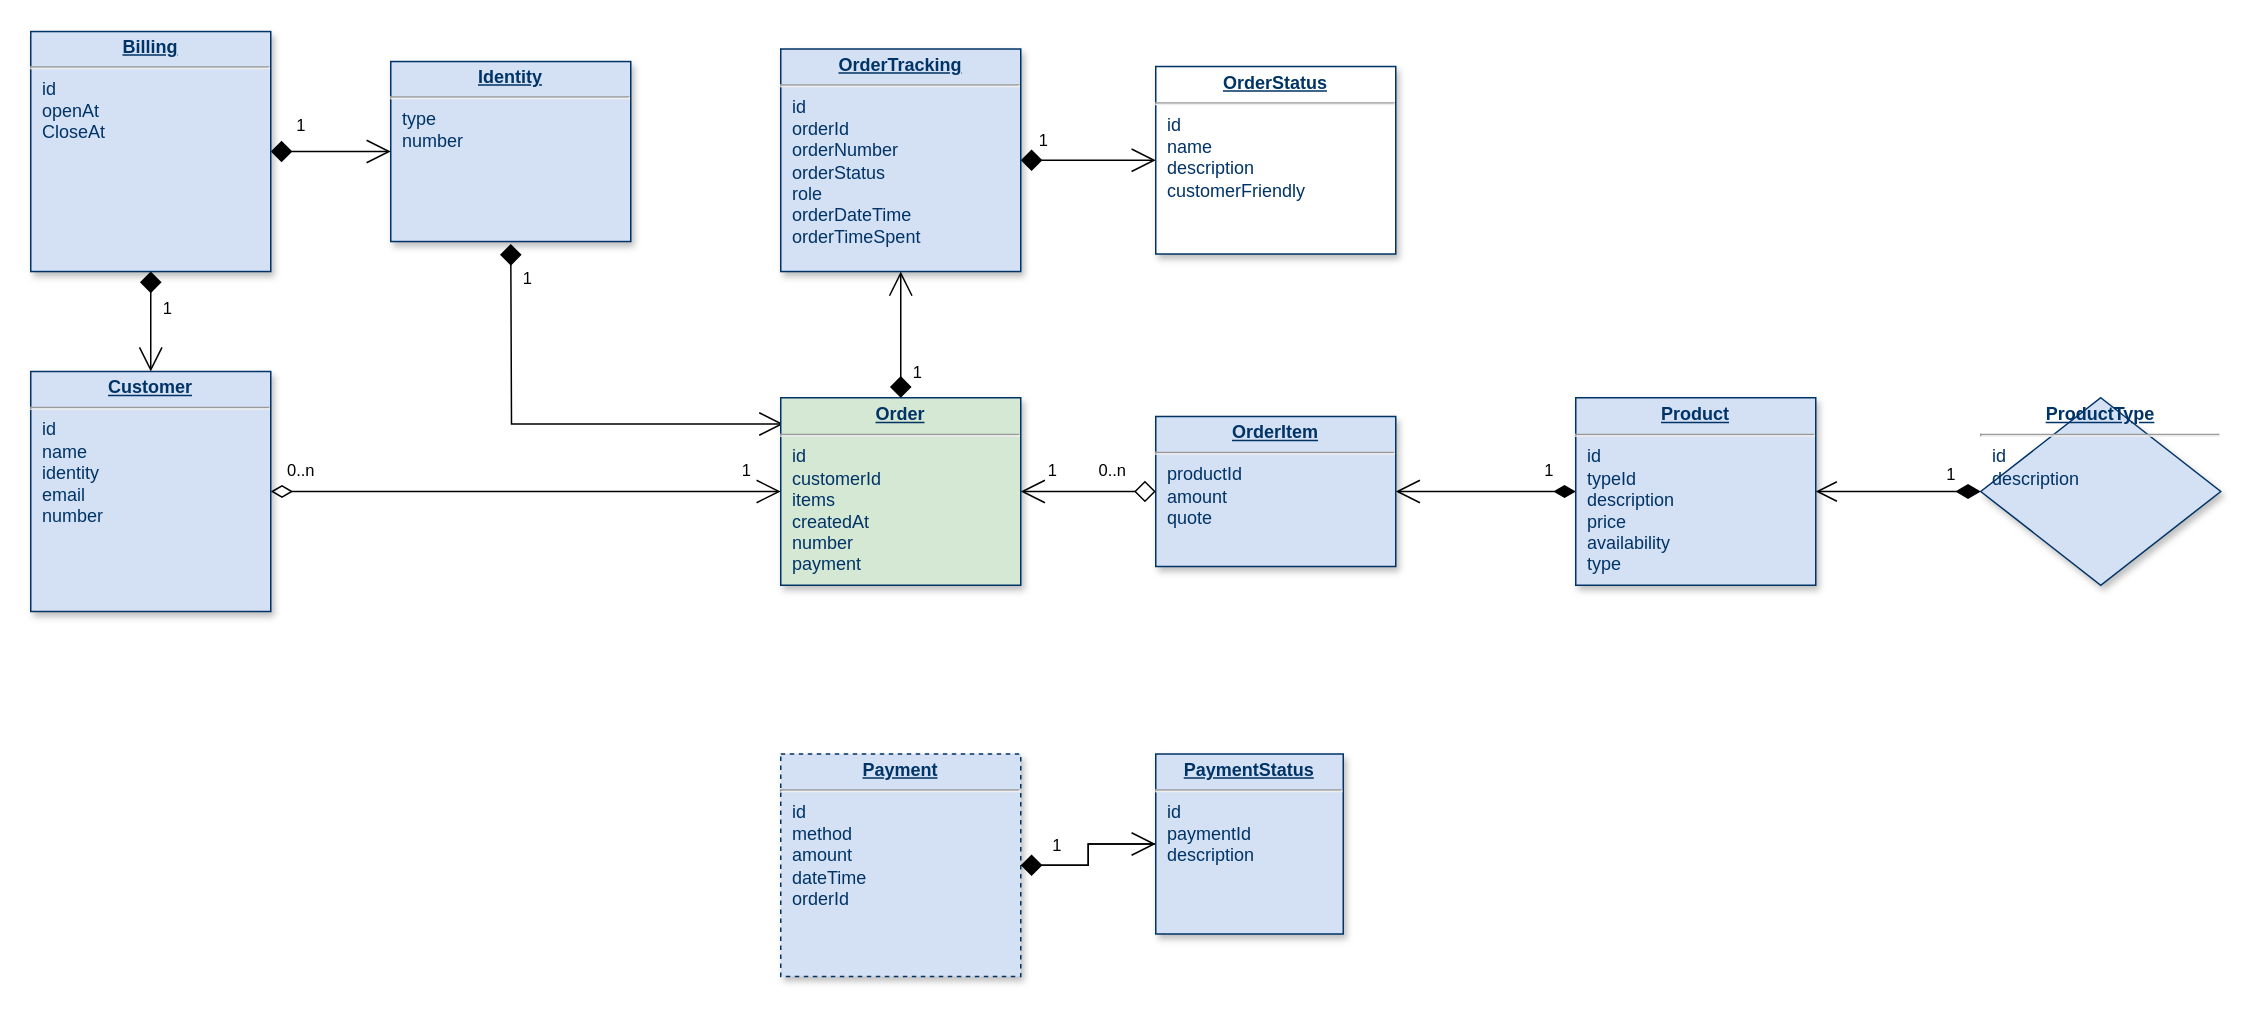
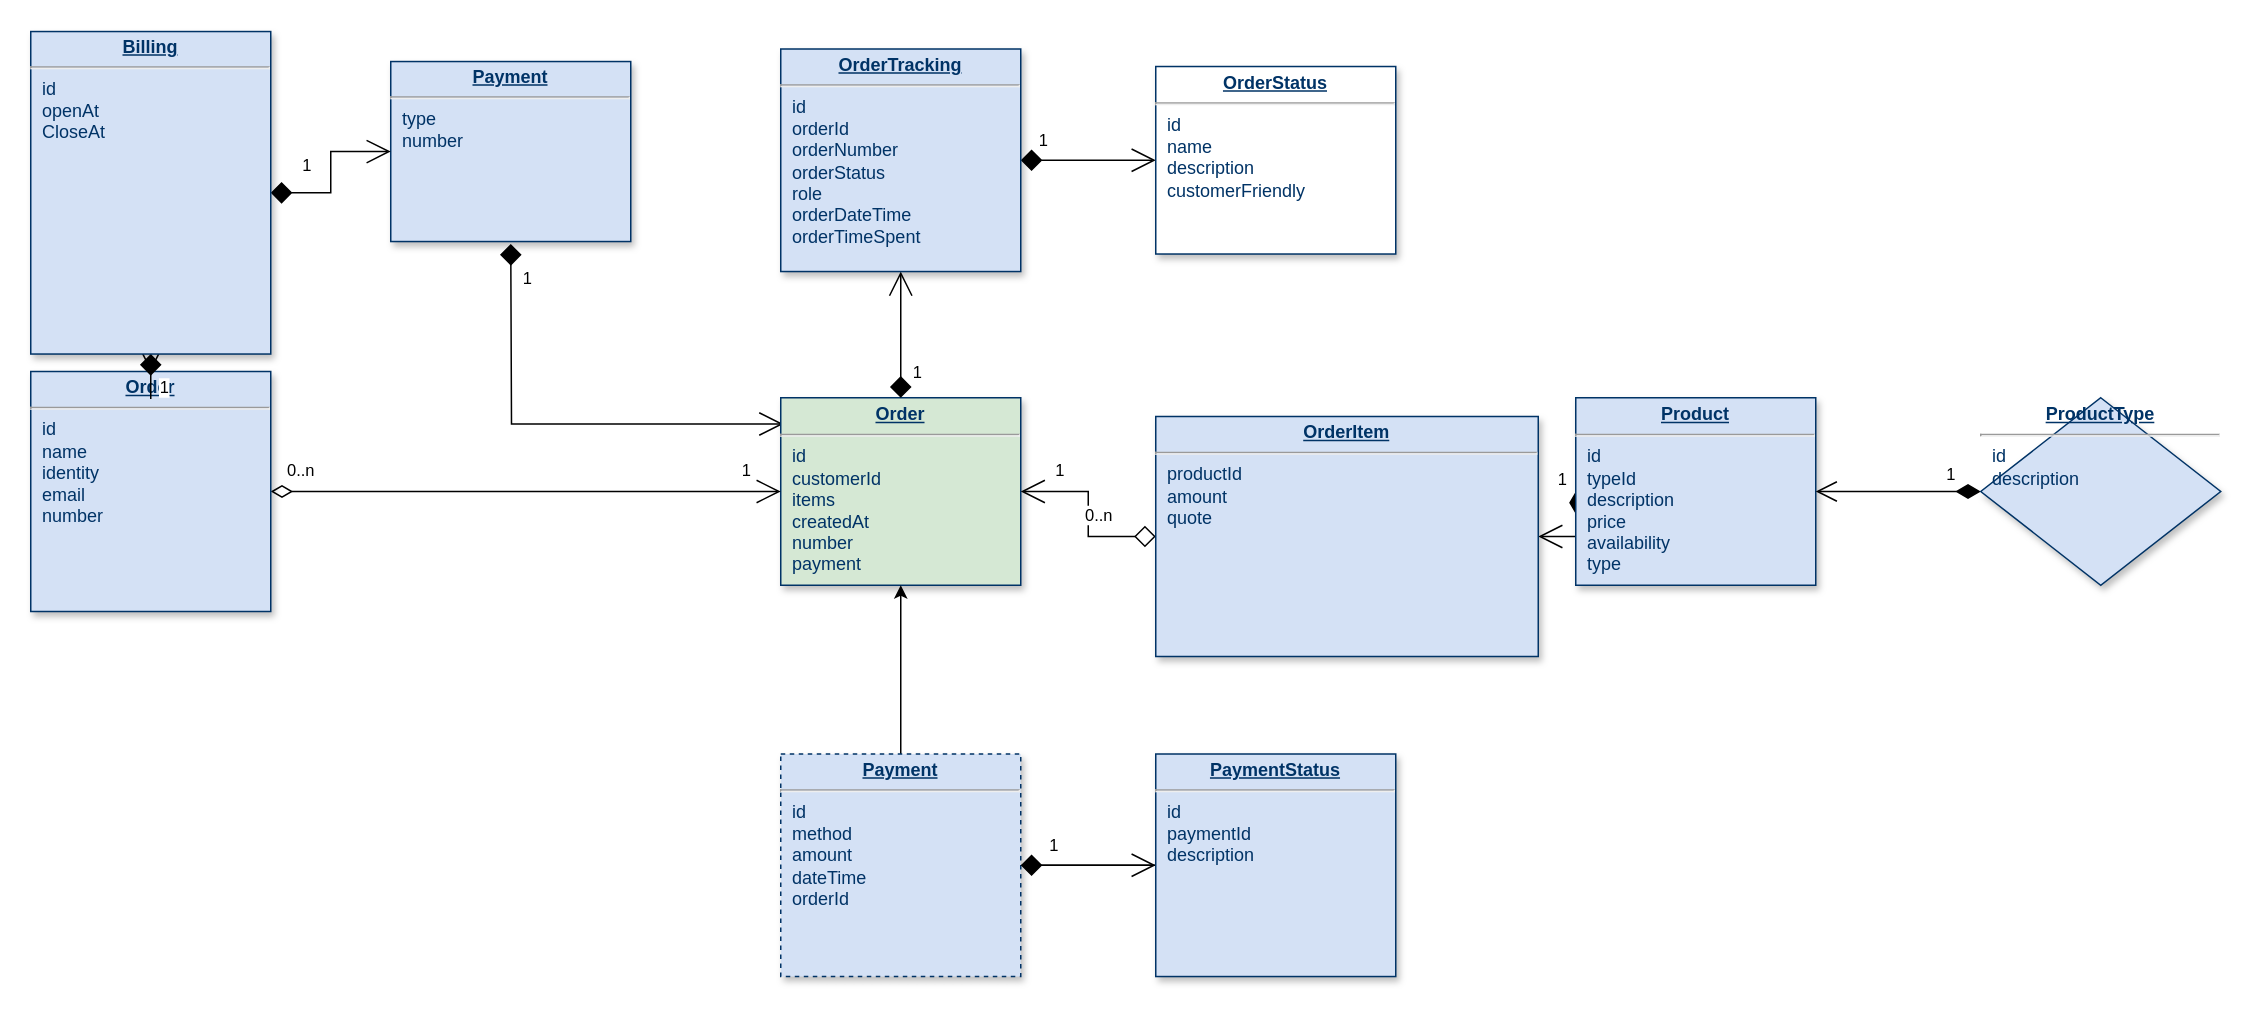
node "Identity type number": label "Identity type number" -> "Payment type number"
node "Billing id openAt CloseAt": size 240x240 -> 240x323
node "Customer id name identity email number": label "Customer id name identity email number" -> "Order id name identity email number"
node "OrderItem productId amount quote": size 240x150 -> 383x240
edge "Payment id method amount dateTime orderId" -> "Order id customerId items createdAt number payment": added
node "PaymentStatus id paymentId description": size 188x180 -> 240x223
